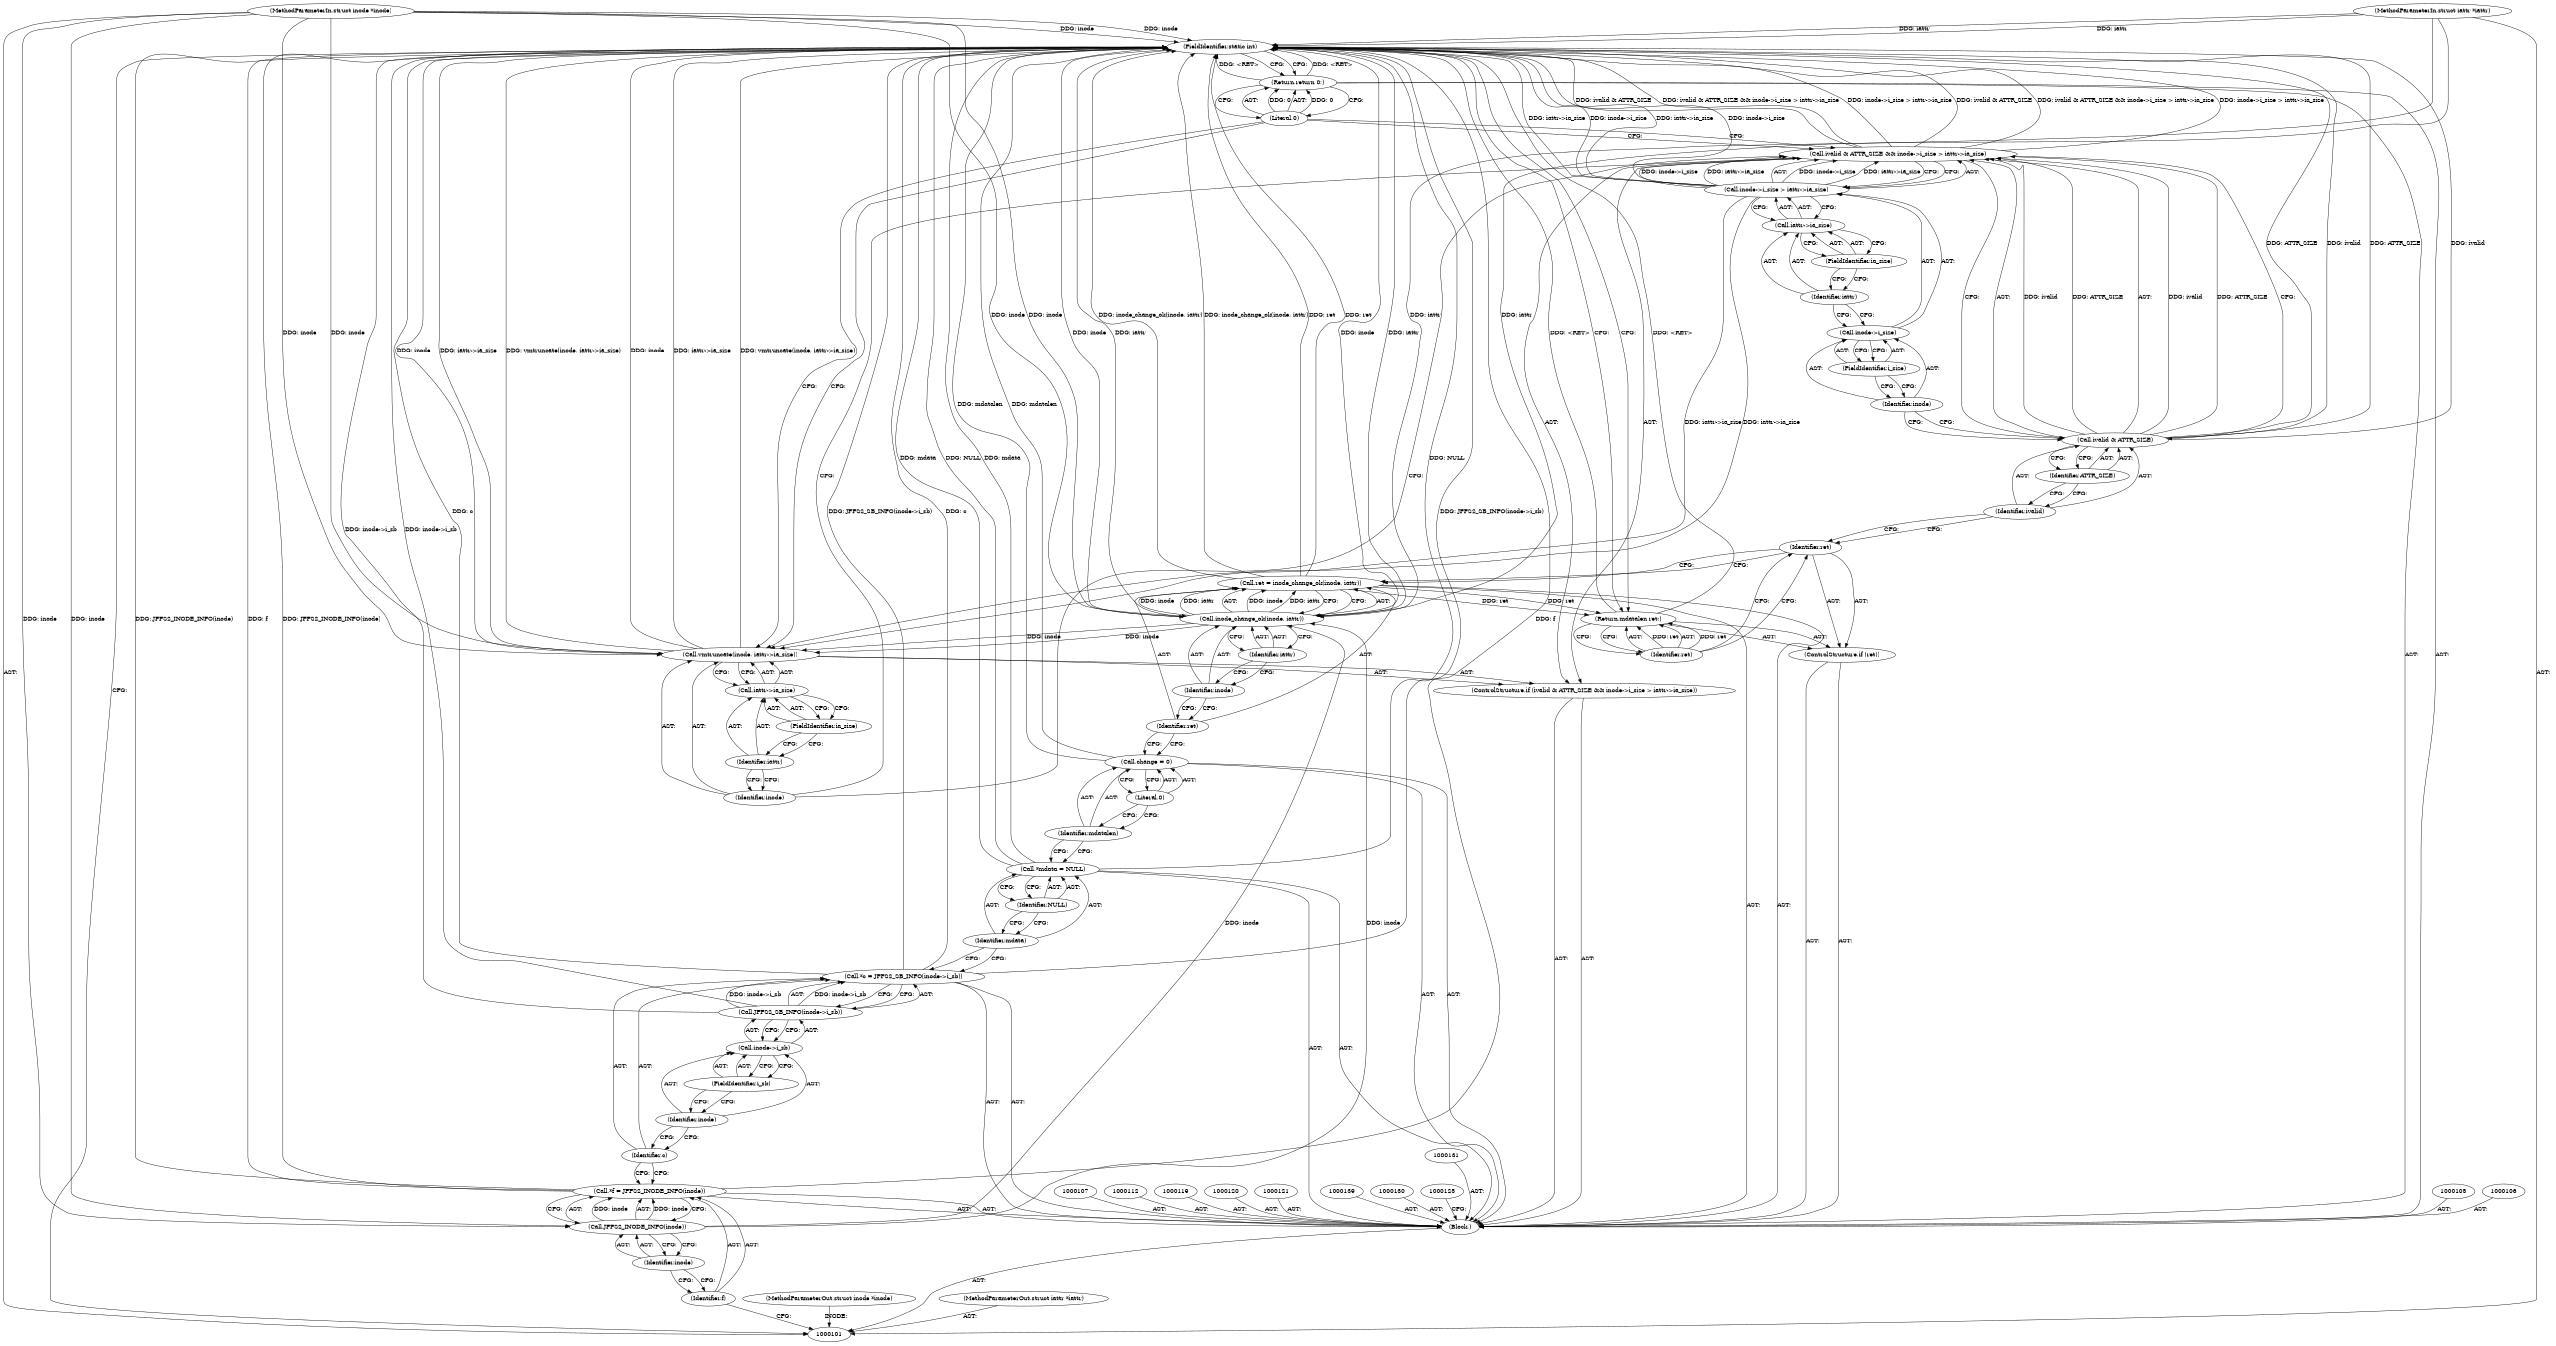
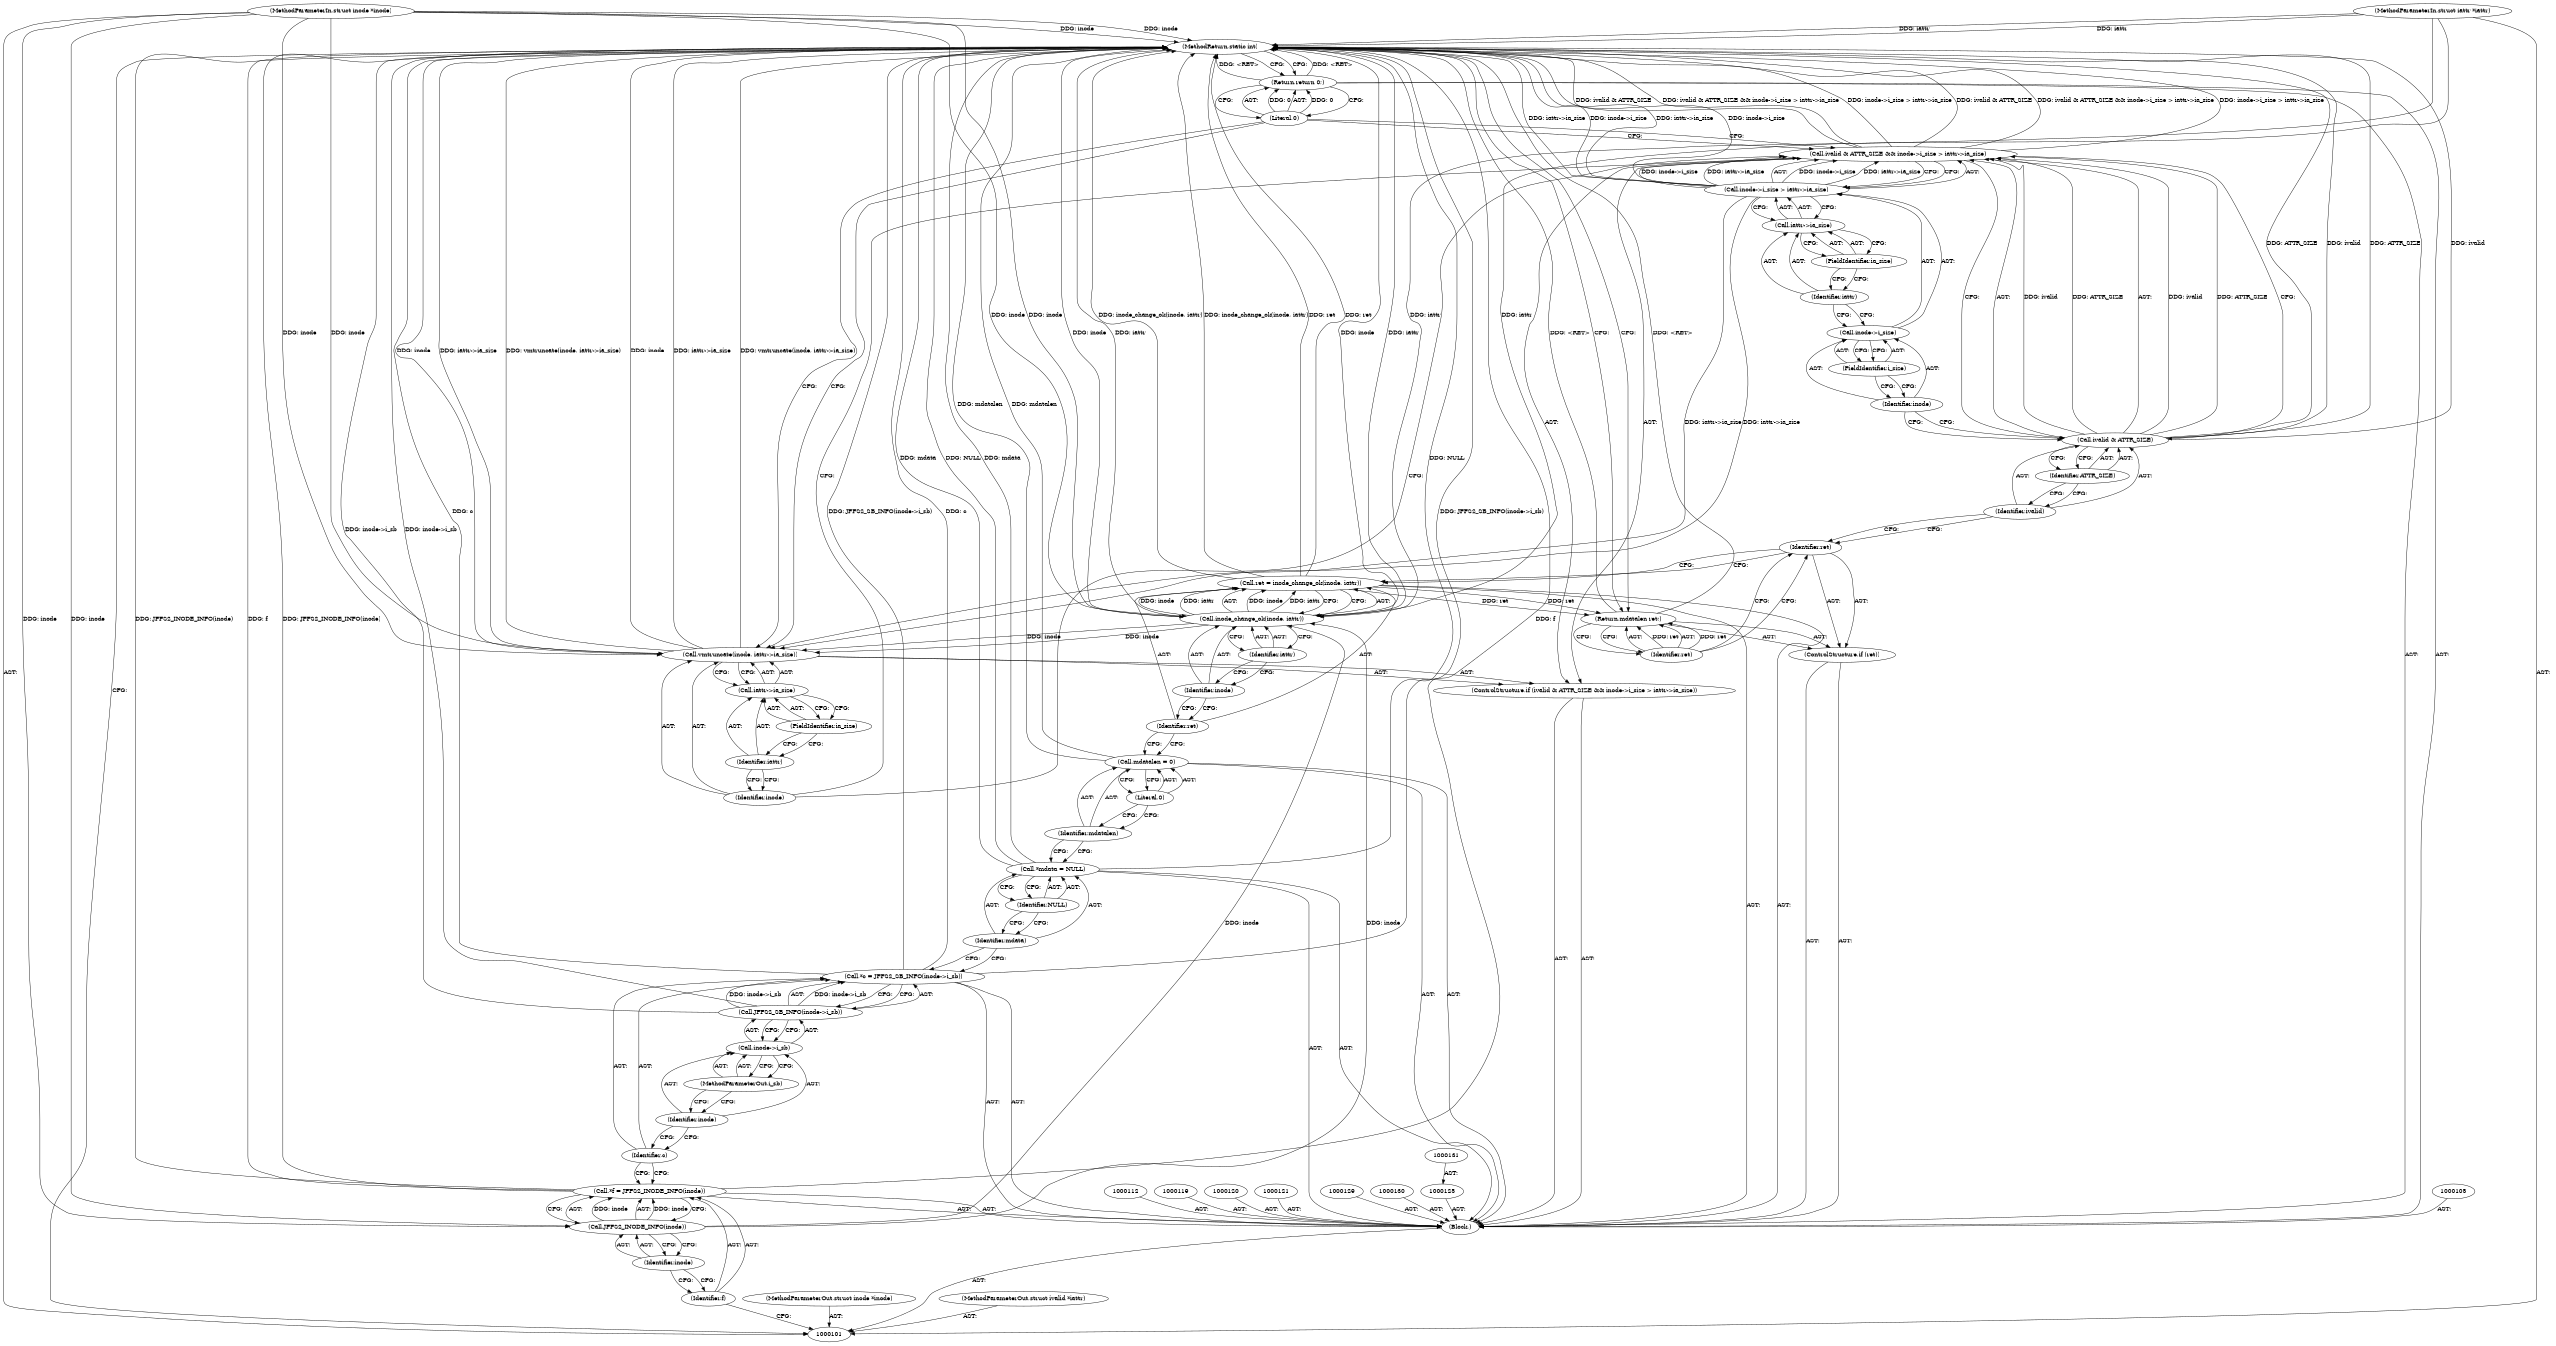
node "(FieldIdentifier,static int)": label "(FieldIdentifier,static int)" -> "(MethodReturn,static int)"
node "(Call,change = 0)": label "(Call,change = 0)" -> "(Call,mdatalen = 0)"
node "(FieldIdentifier,i_sb)": label "(FieldIdentifier,i_sb)" -> "(MethodParameterOut,i_sb)"
edge "1000131" -> "(Block,)": now "1000131" -> "1000125"
node "1000107": removed
node "1000139": label "1000139" -> "1000129"
node "1000106": removed
edge "1000125" -> "(Block,)": label "CFG: " -> "AST: "
node "(MethodParameterOut,struct iattr *iattr)": label "(MethodParameterOut,struct iattr *iattr)" -> "(MethodParameterOut,struct ivalid *iattr)"
edge "(MethodParameterOut,struct inode *inode)" -> "1000101": label "INODE: " -> "AST: "
